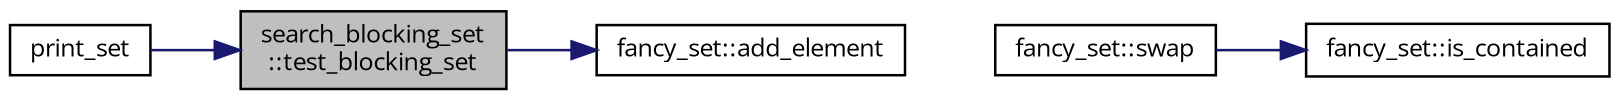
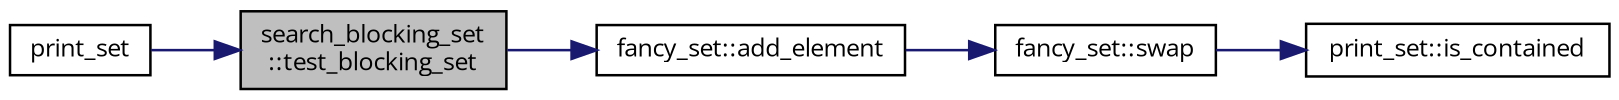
edge "fancy_set::add_element" -> "fancy_set::swap": added
node "fancy_set::is_contained": label "fancy_set::is_contained" -> "print_set::is_contained"
